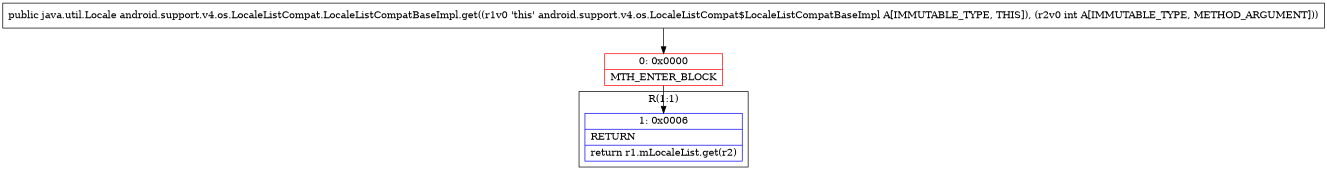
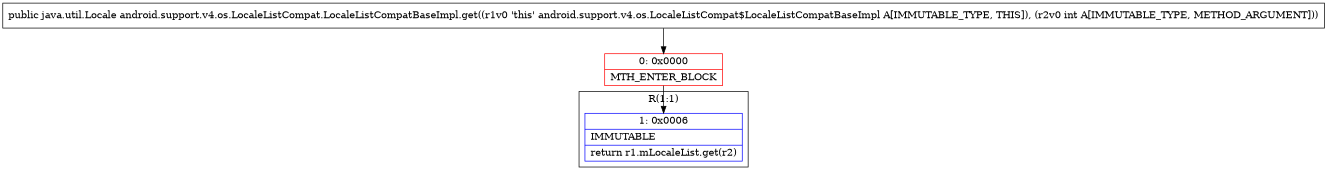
node "1: 0x0006": text "RETURN" -> "IMMUTABLE"
